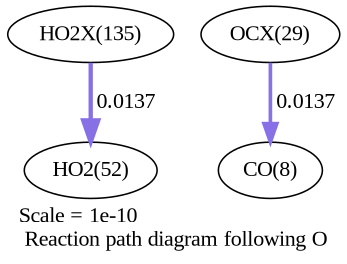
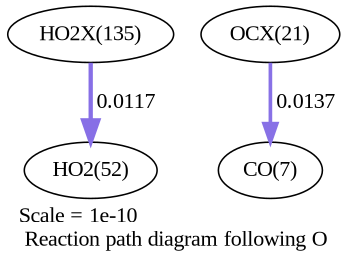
node "OCX(29)": label "OCX(29)" -> "OCX(21)"
edge "HO2X(135)" -> "HO2(52)": label " 0.0137" -> " 0.0117"
node "CO(8)": label "CO(8)" -> "CO(7)"
